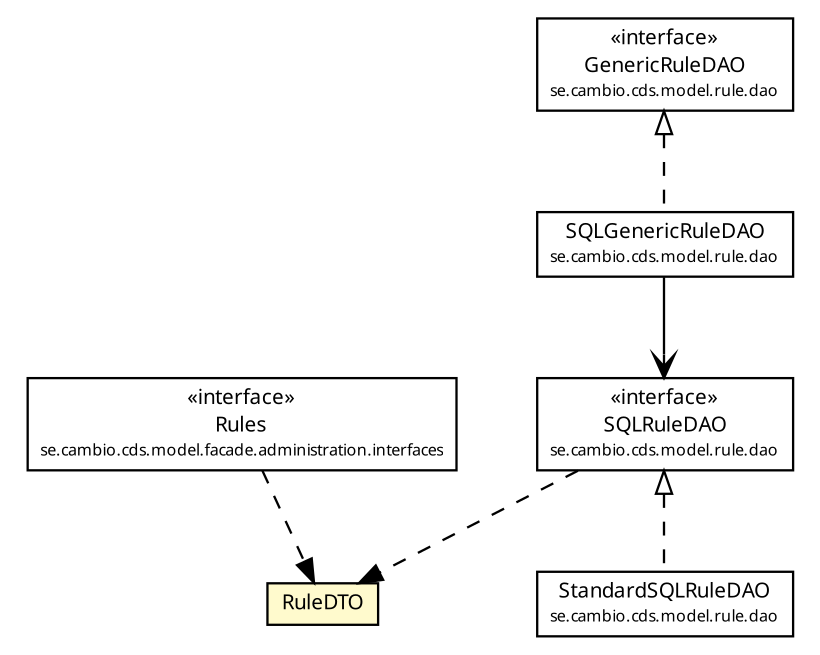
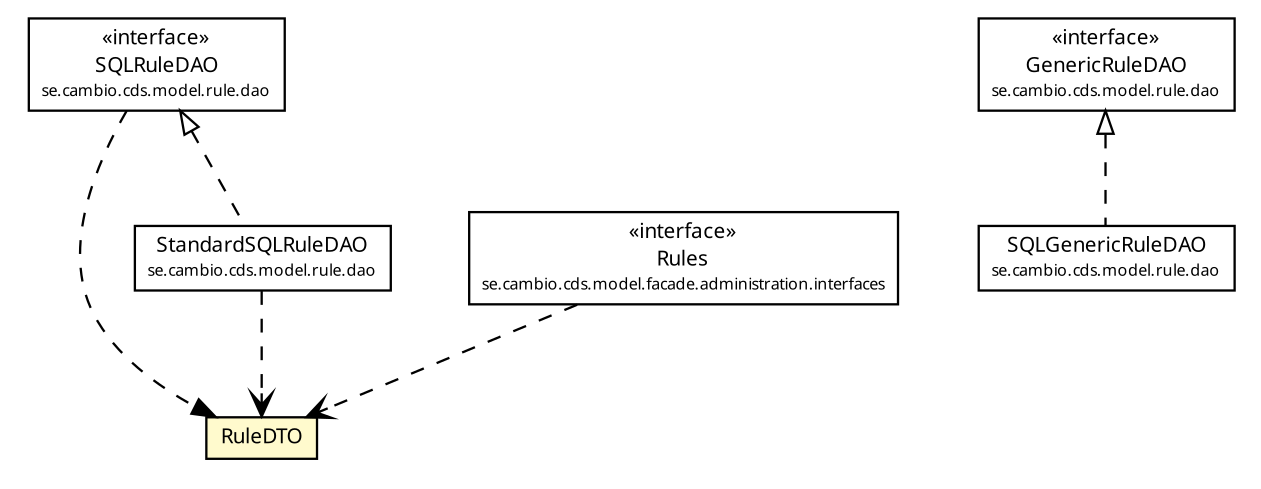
edge "SQLGenericRuleDAO" -> "SQLRuleDAO": removed
edge "StandardSQLRuleDAO" -> "RuleDTO": added
edge "Rules" -> "RuleDTO": arrowhead normal -> open
